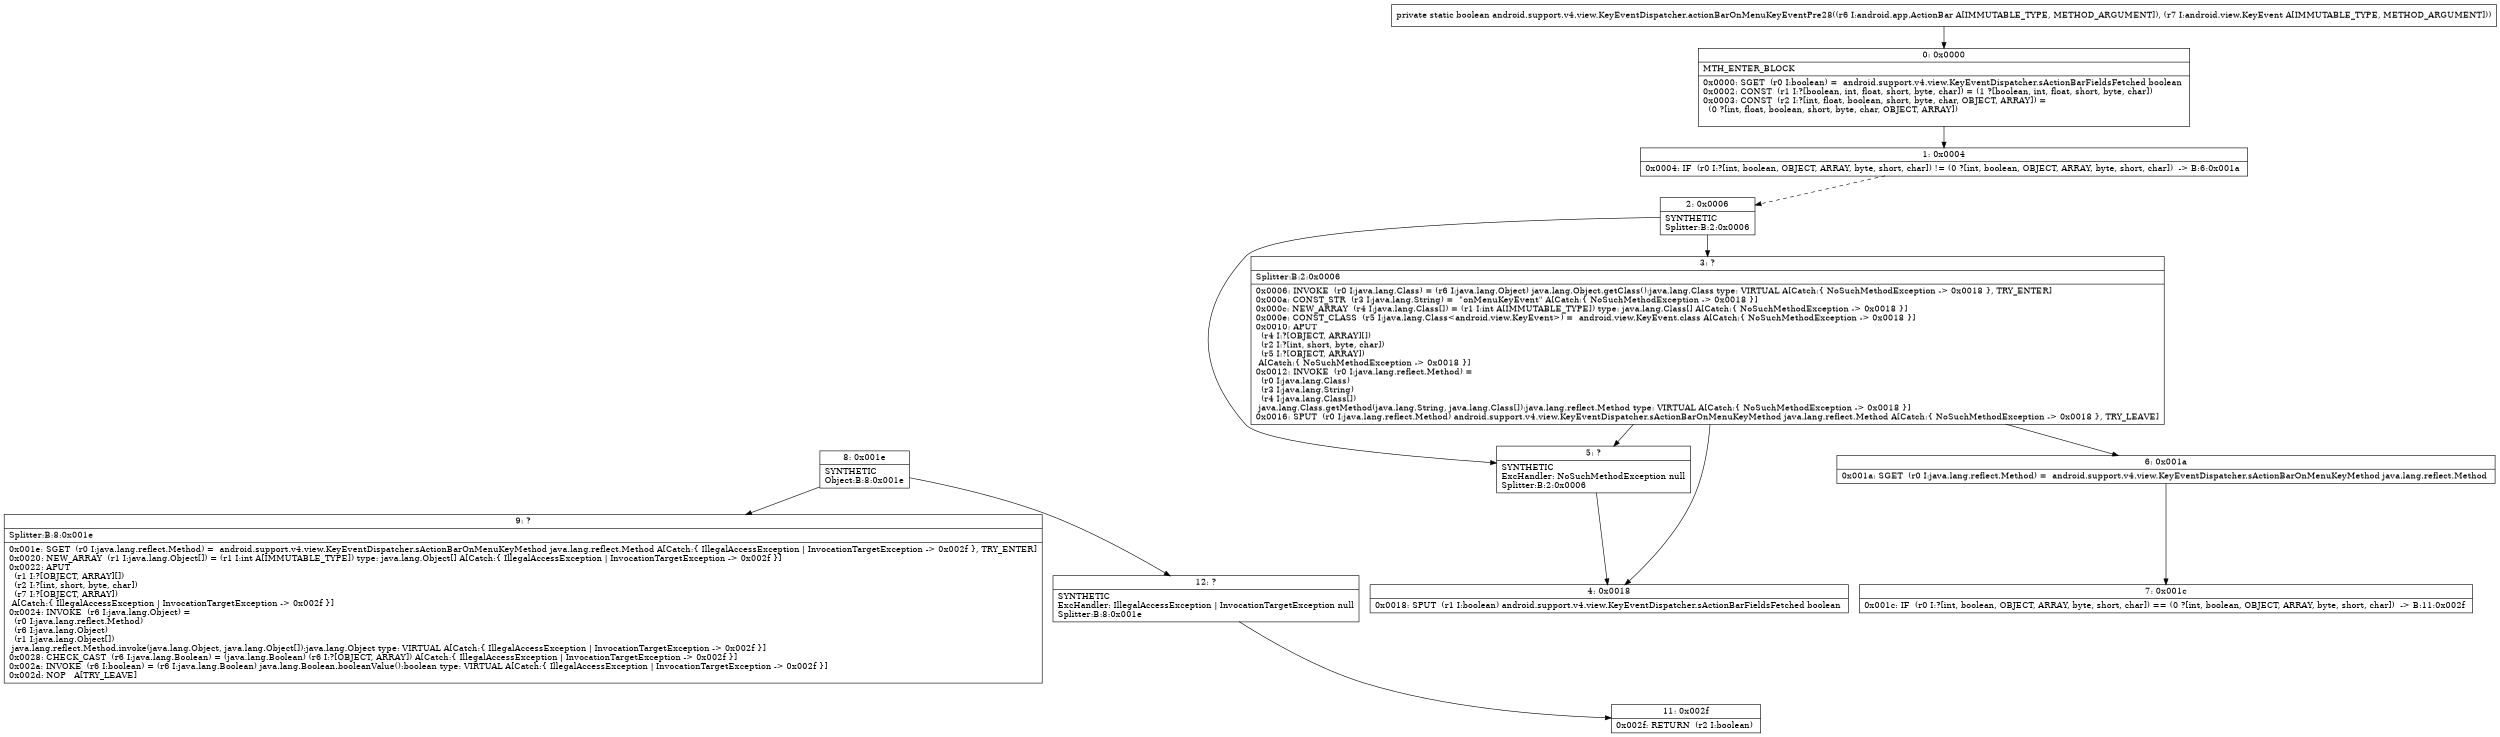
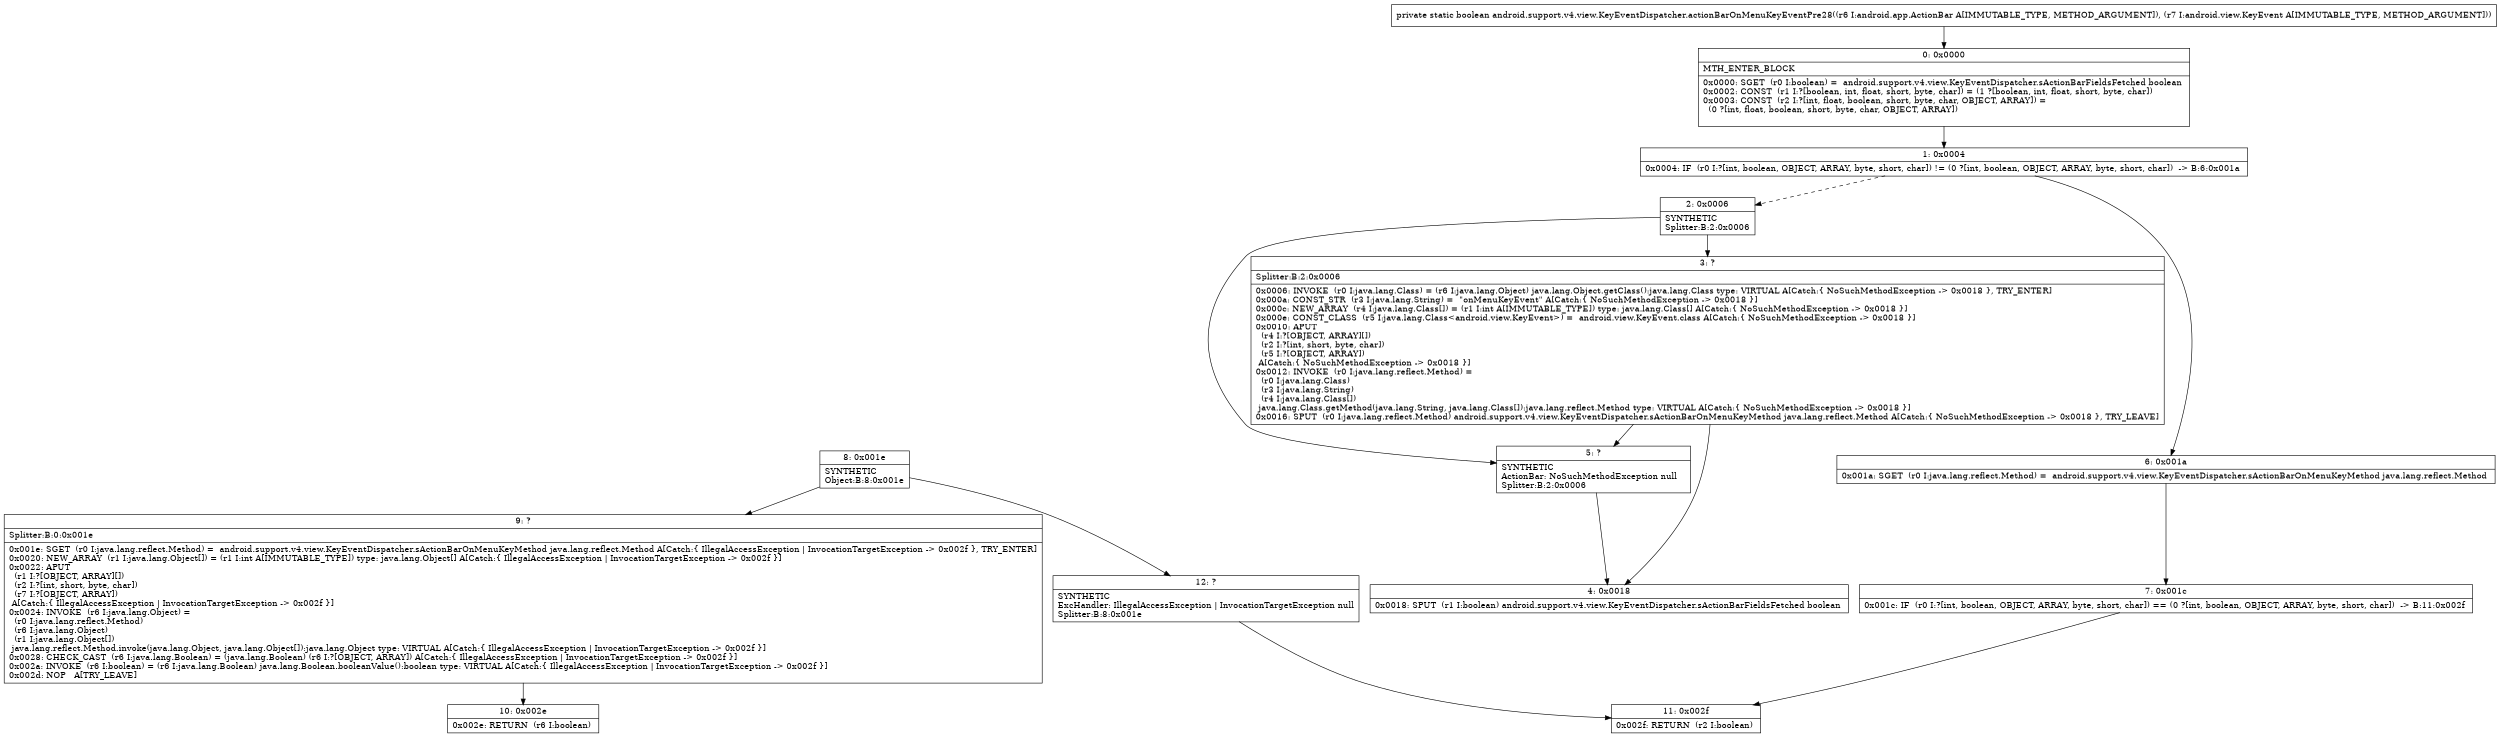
edge "3: ?" -> "6: 0x001a": now "1: 0x0004" -> "6: 0x001a"
node "5: ?": text "ExcHandler: NoSuchMethodException null" -> "ActionBar: NoSuchMethodException null"
node "9: ?": text "Splitter:B:8:0x001e" -> "Splitter:B:0:0x001e"
edge "7: 0x001c" -> "11: 0x002f": added
node "10: 0x002e": added
